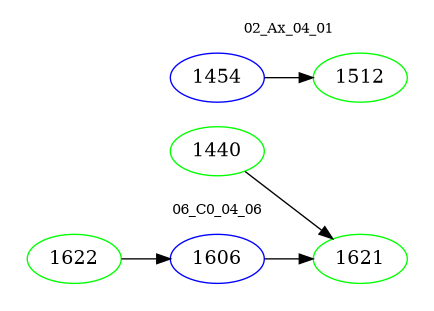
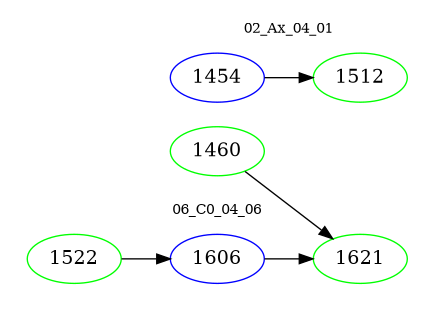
node "1440": label "1440" -> "1460"
node "1622": label "1622" -> "1522"
